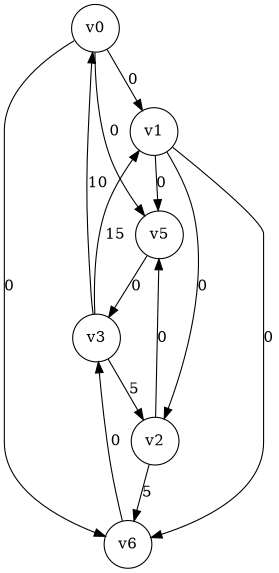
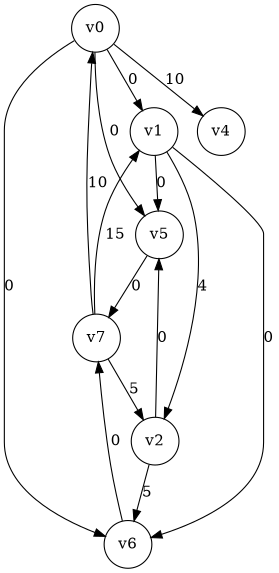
node "v4": added
edge "v1" -> "v2": label "0" -> "4"
node "v3": label "v3" -> "v7"
